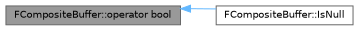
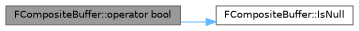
edge "FCompositeBuffer::IsNull" -> "FCompositeBuffer::operator bool": reversed
